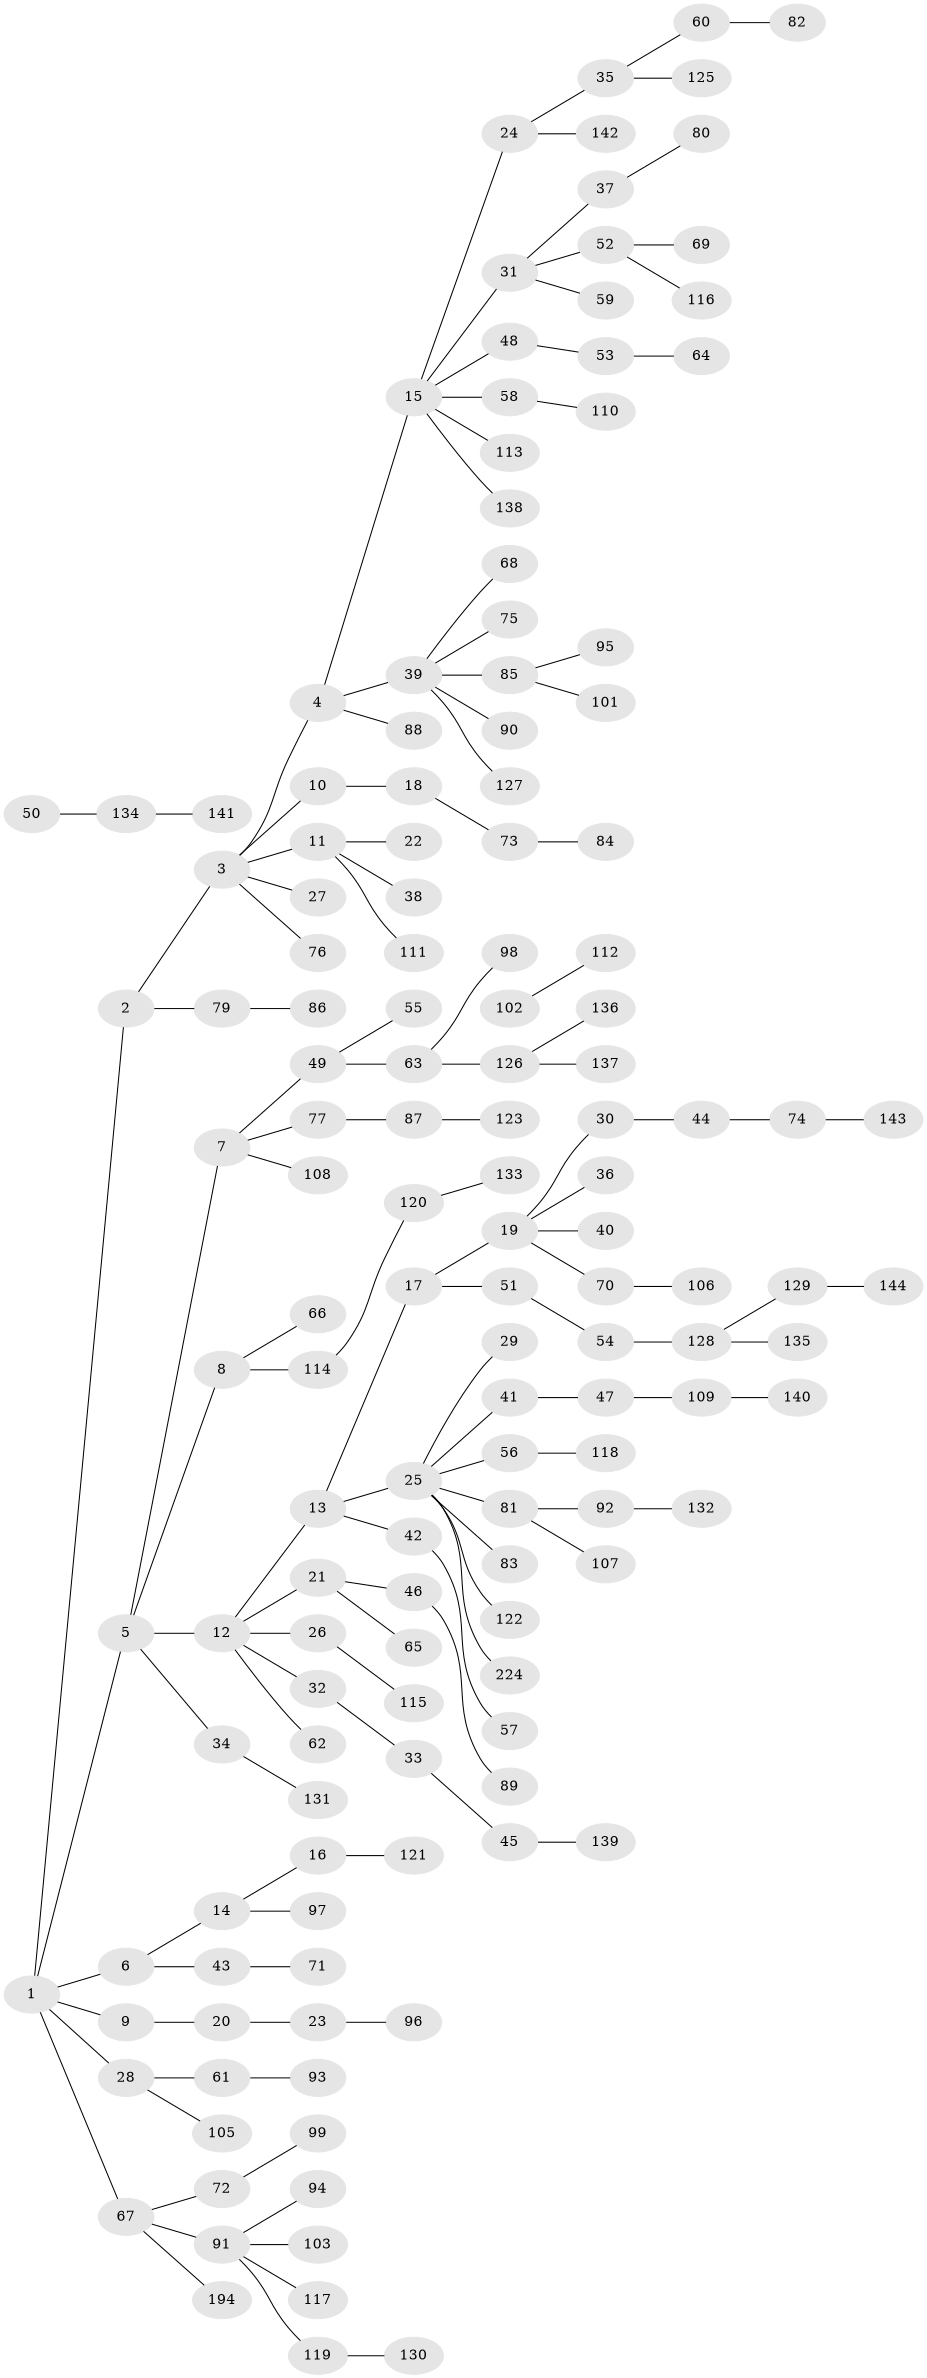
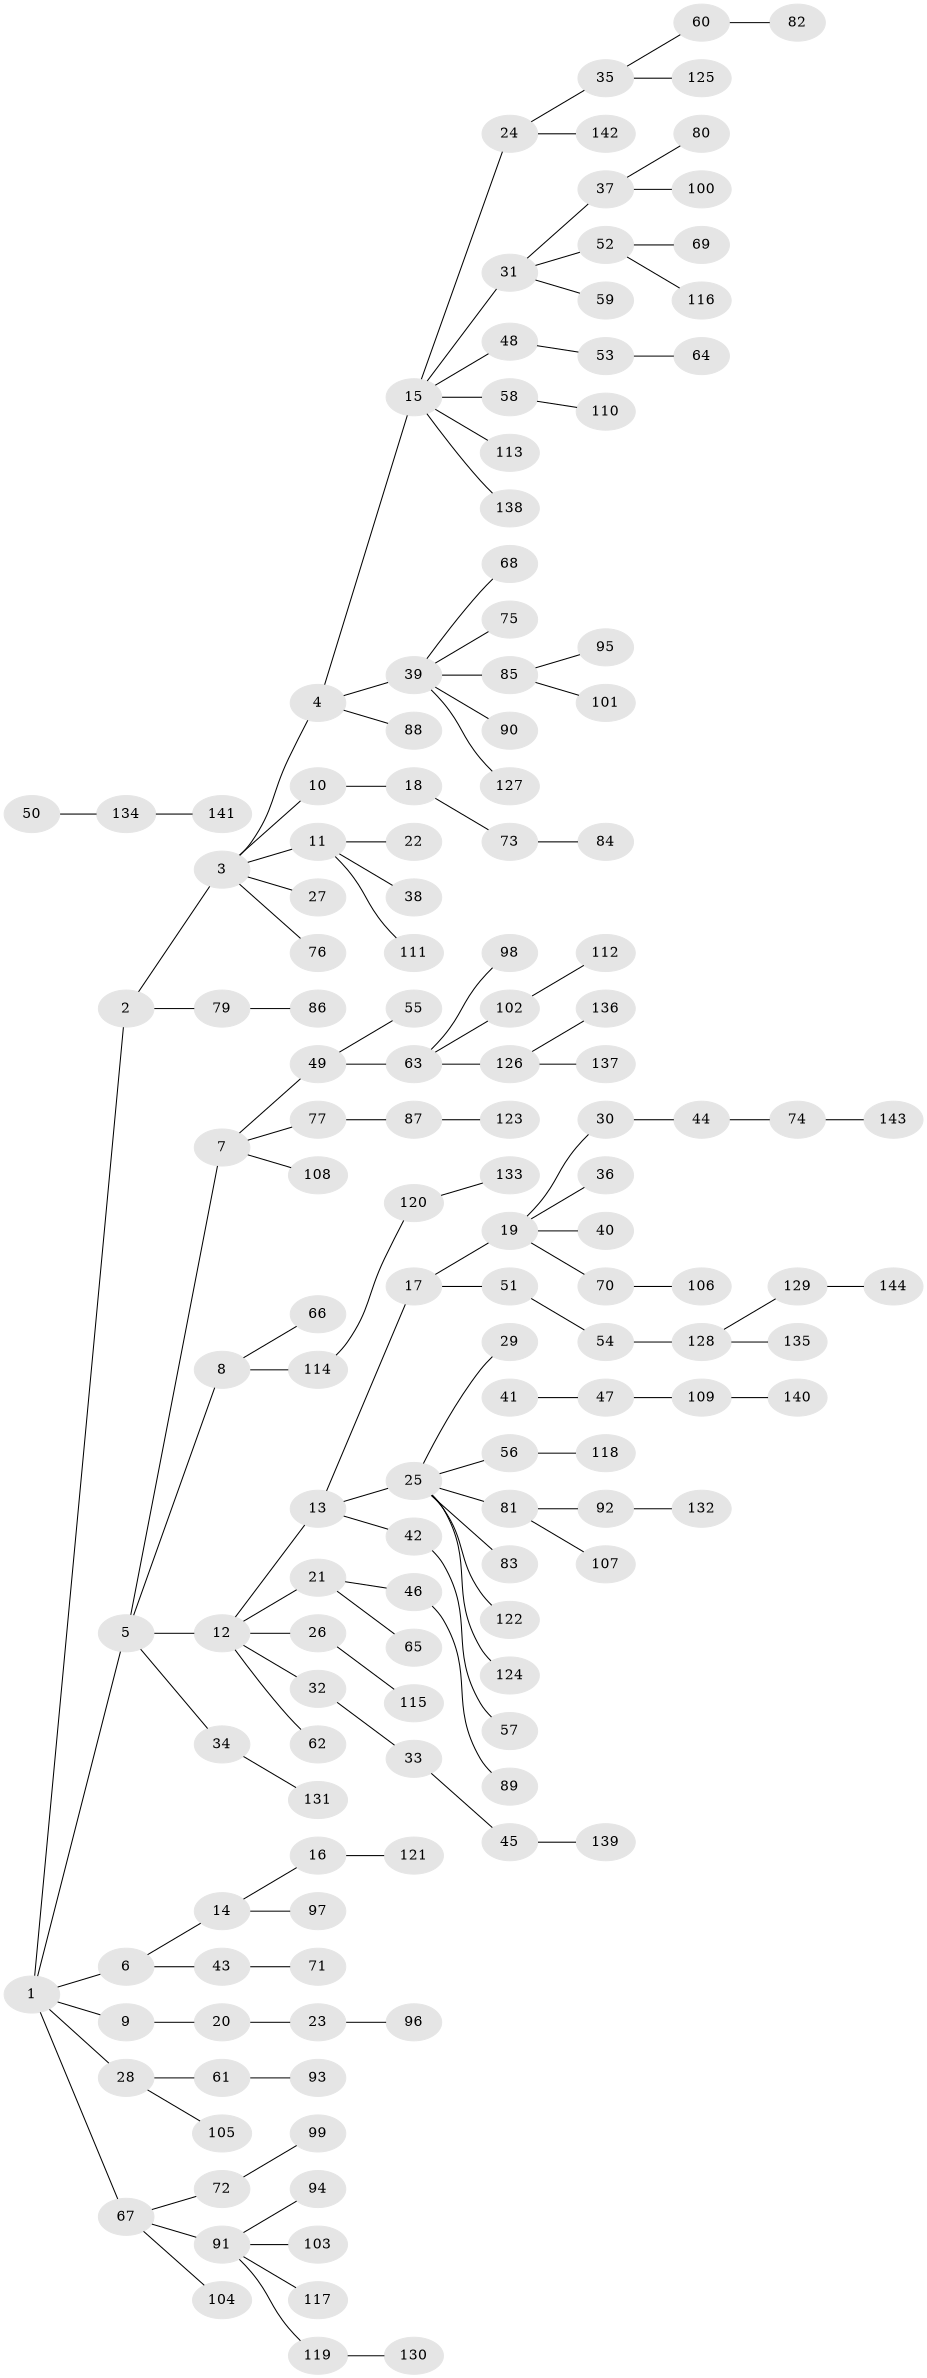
node "100": added
edge "102" -- "63": added
edge "41" -- "25": removed
node "224": label "224" -> "124"
node "194": label "194" -> "104"
